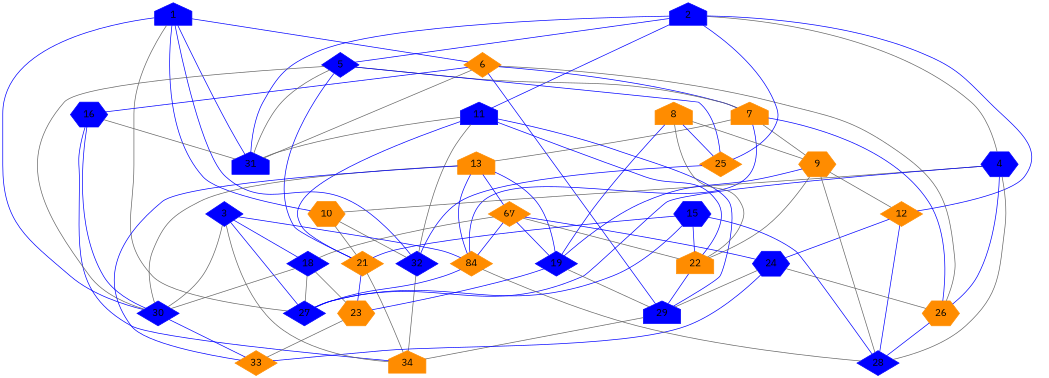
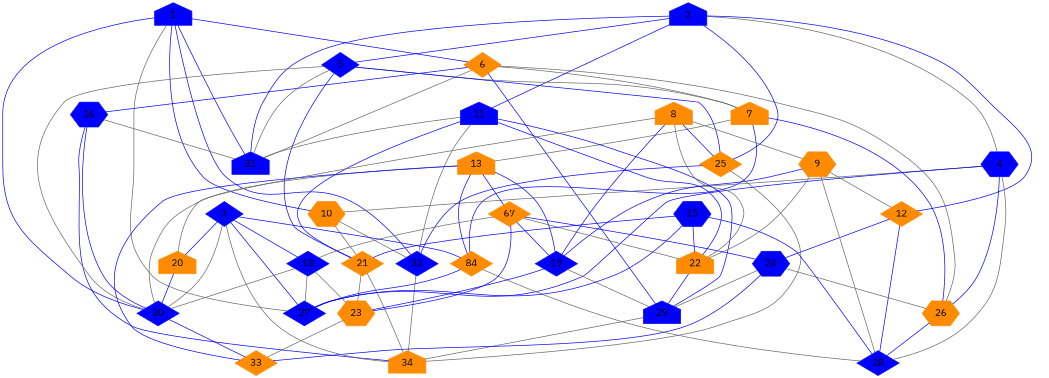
edge "6" -- "7": color blue -> gray40
edge "7" -- "9": removed
edge "67" -- "84": now "67" -- "23"
node "20": added
edge "21" -- "23": color blue -> gray40
edge "25" -- "34": added
